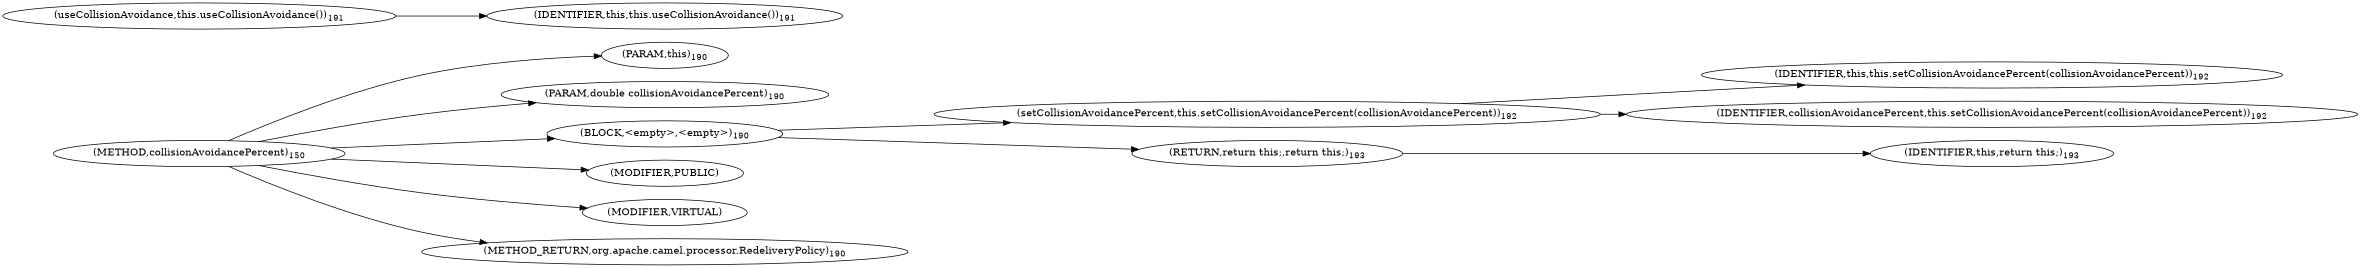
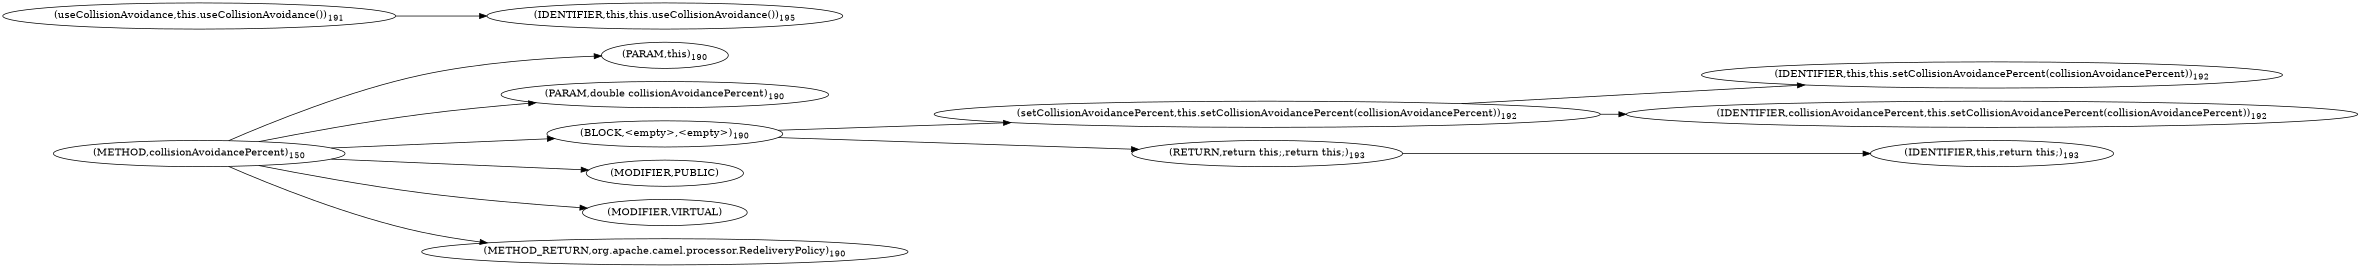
node "(IDENTIFIER,this,this.useCollisionAvoidance())": text "191" -> "195"
